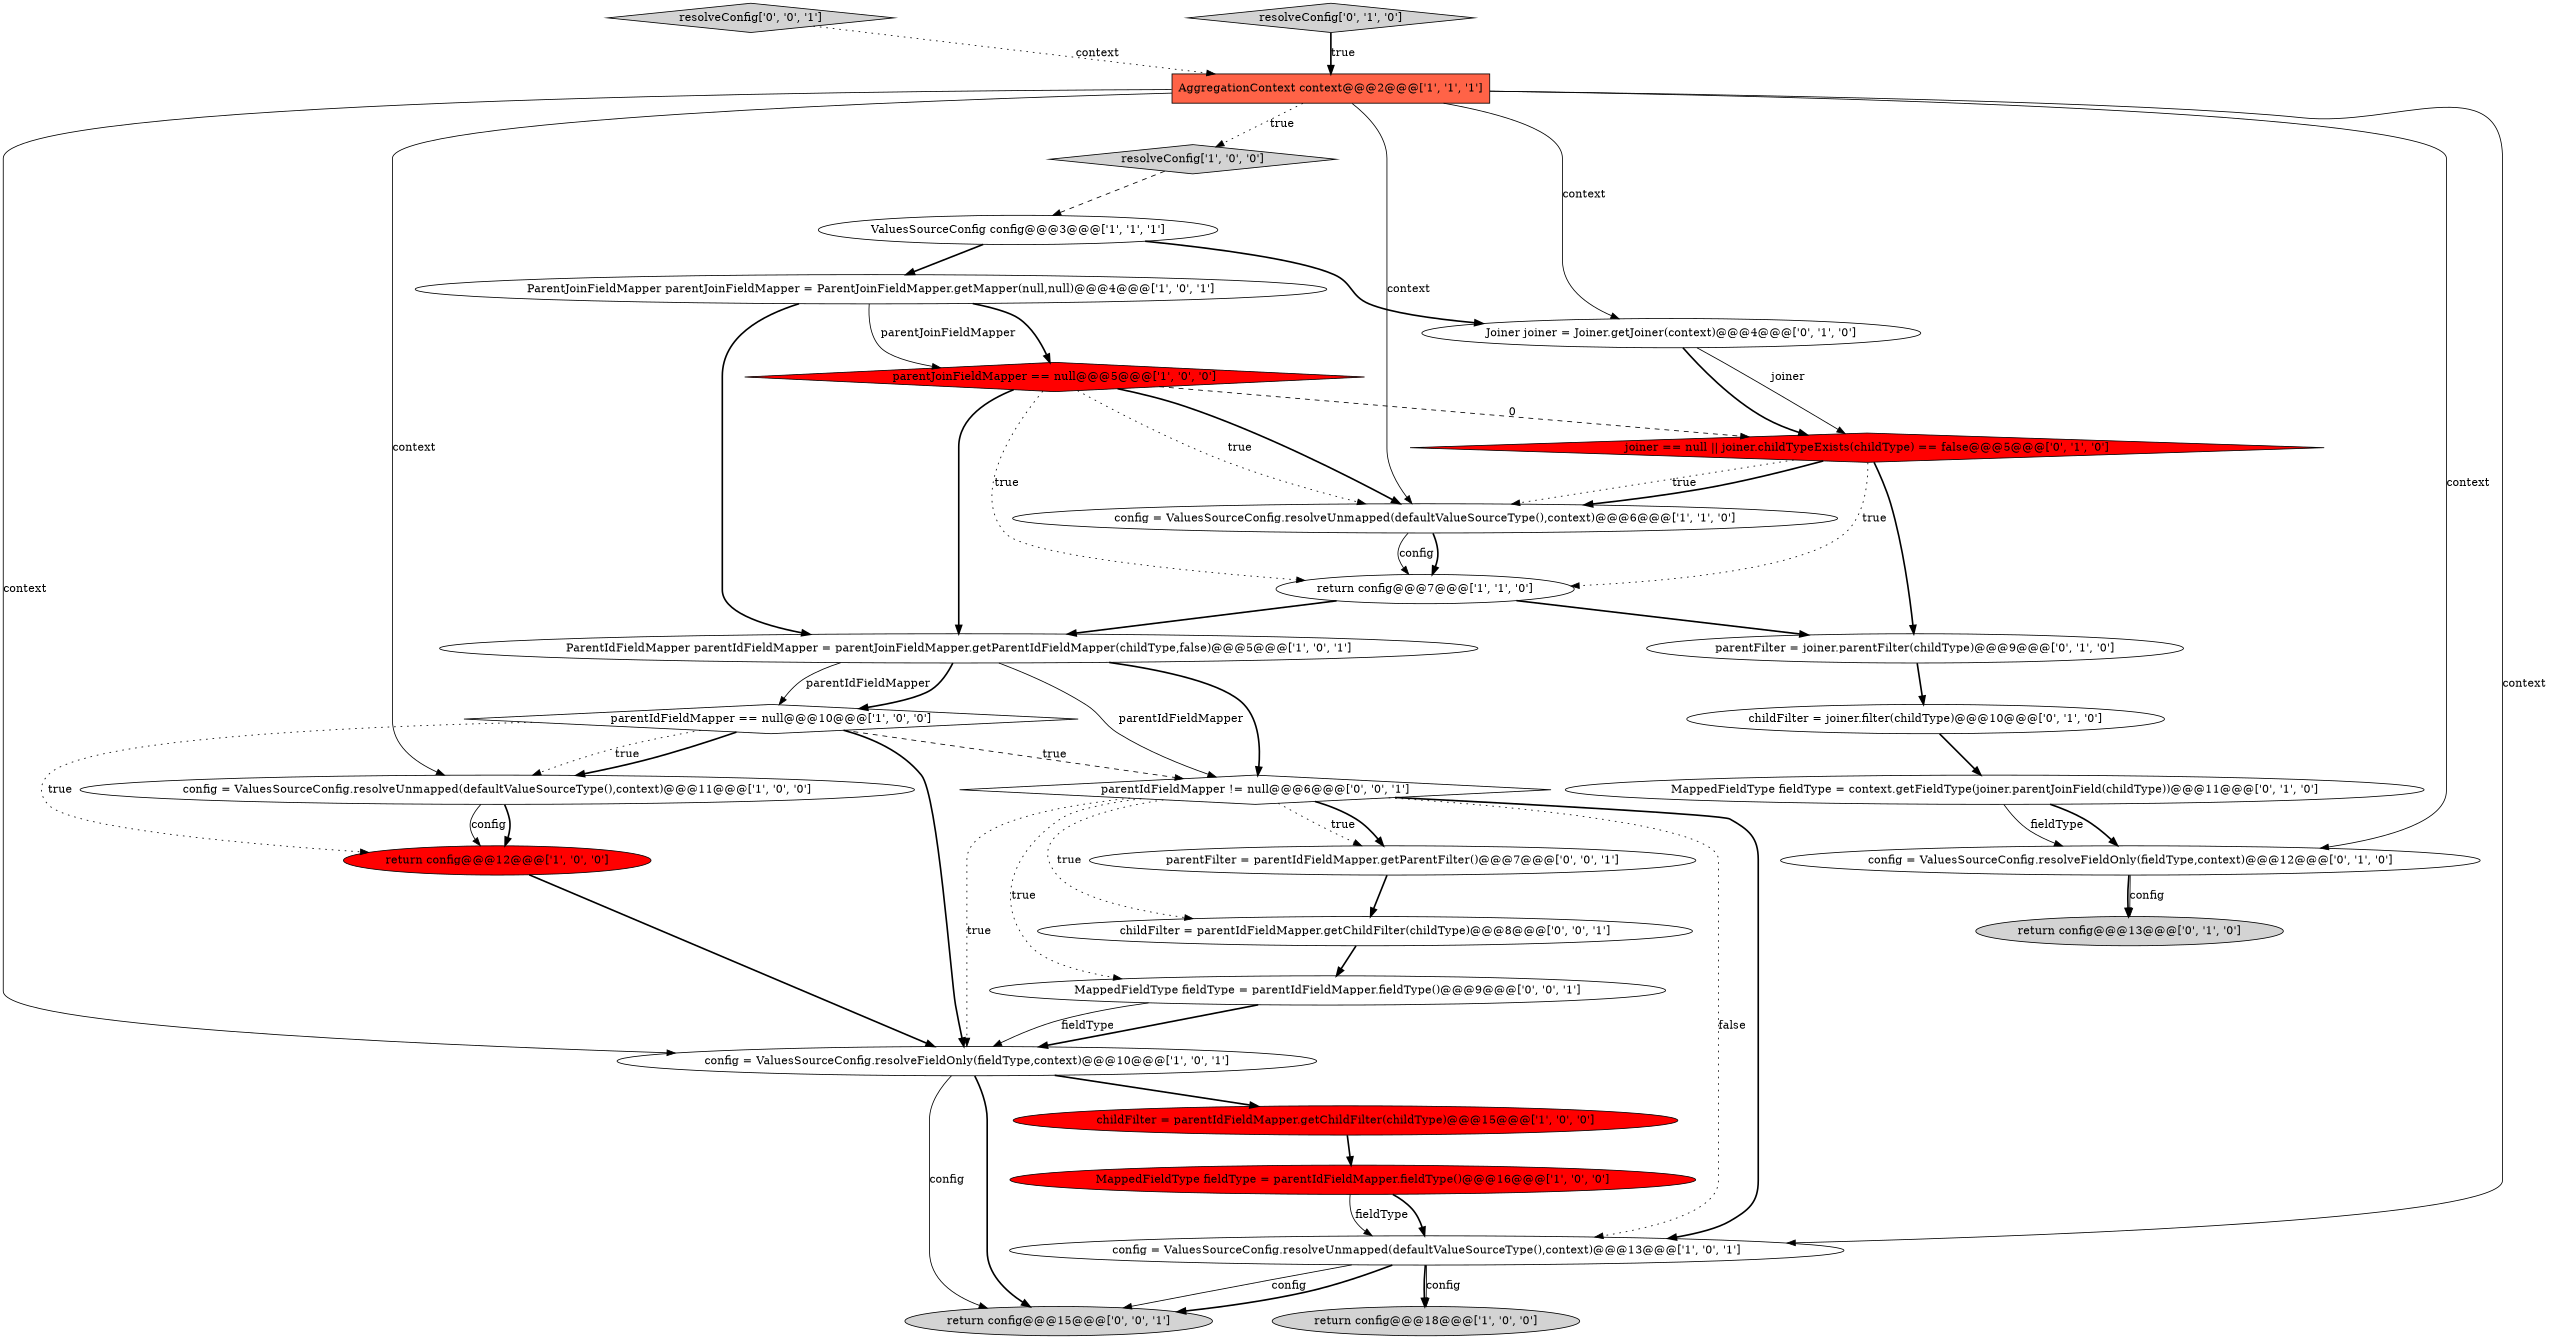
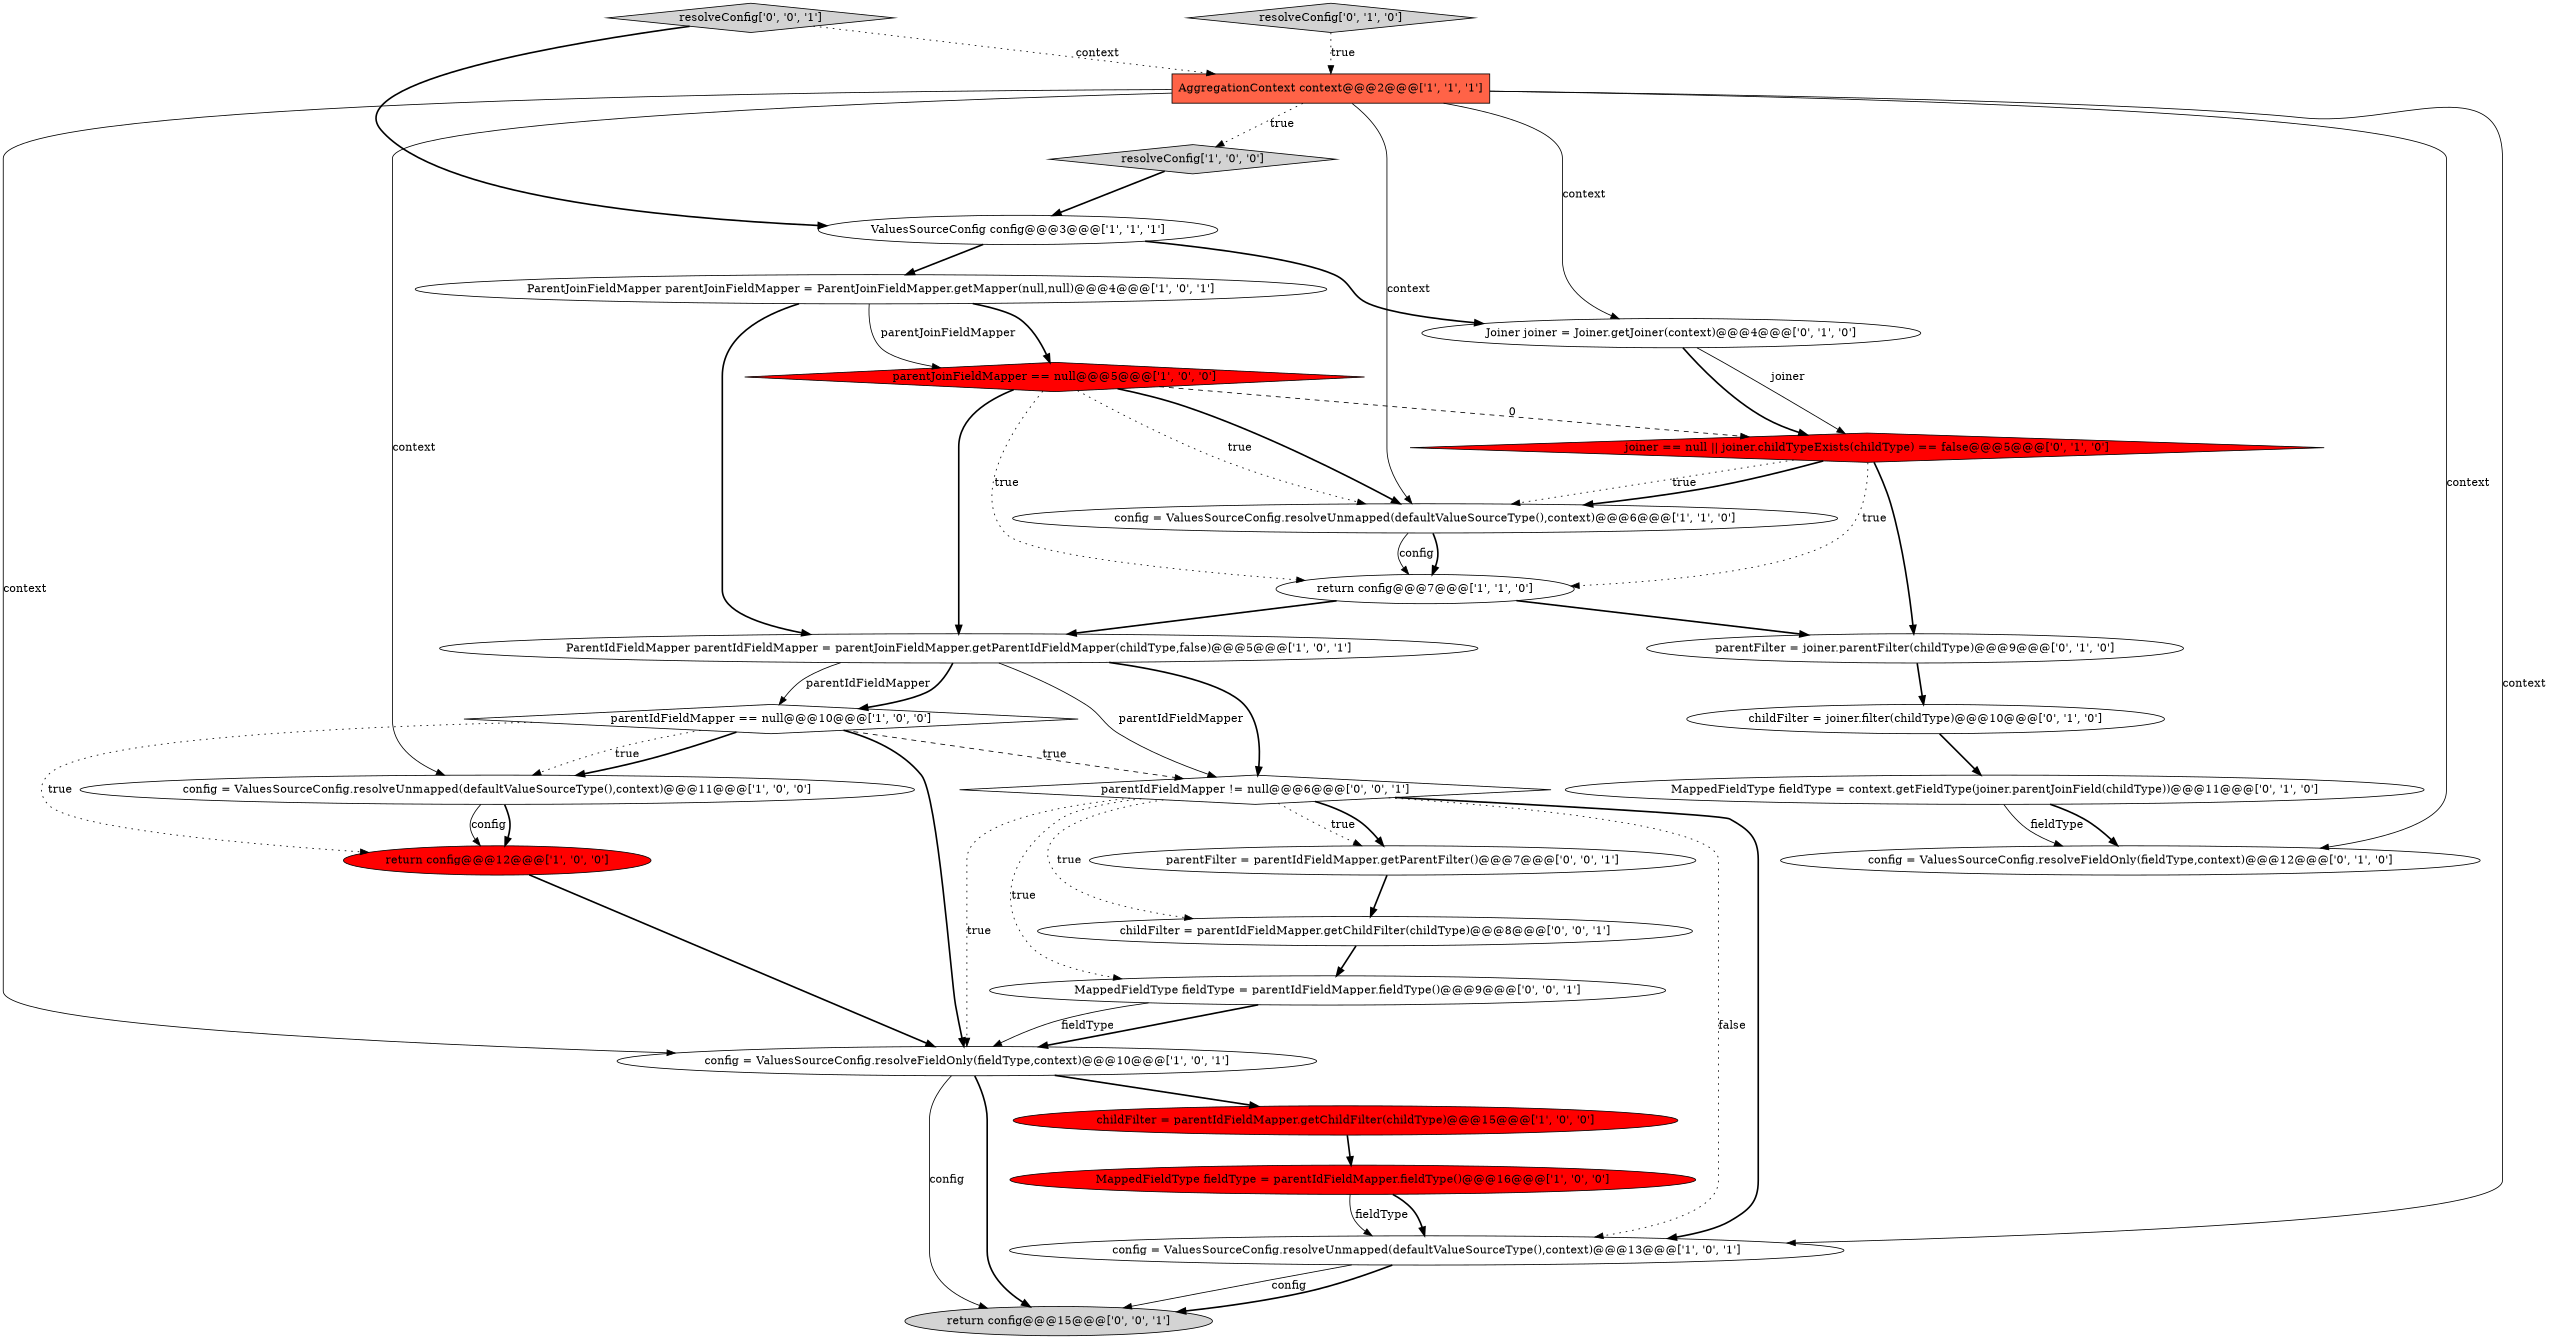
edge "resolveConfig['0', '1', '0']" -> "AggregationContext context@@@2@@@['1', '1', '1']": style bold -> dotted
edge "resolveConfig['0', '0', '1']" -> "ValuesSourceConfig config@@@3@@@['1', '1', '1']": added
edge "resolveConfig['1', '0', '0']" -> "ValuesSourceConfig config@@@3@@@['1', '1', '1']": style dashed -> bold
node "return config@@@13@@@['0', '1', '0']": removed
node "return config@@@18@@@['1', '0', '0']": removed
